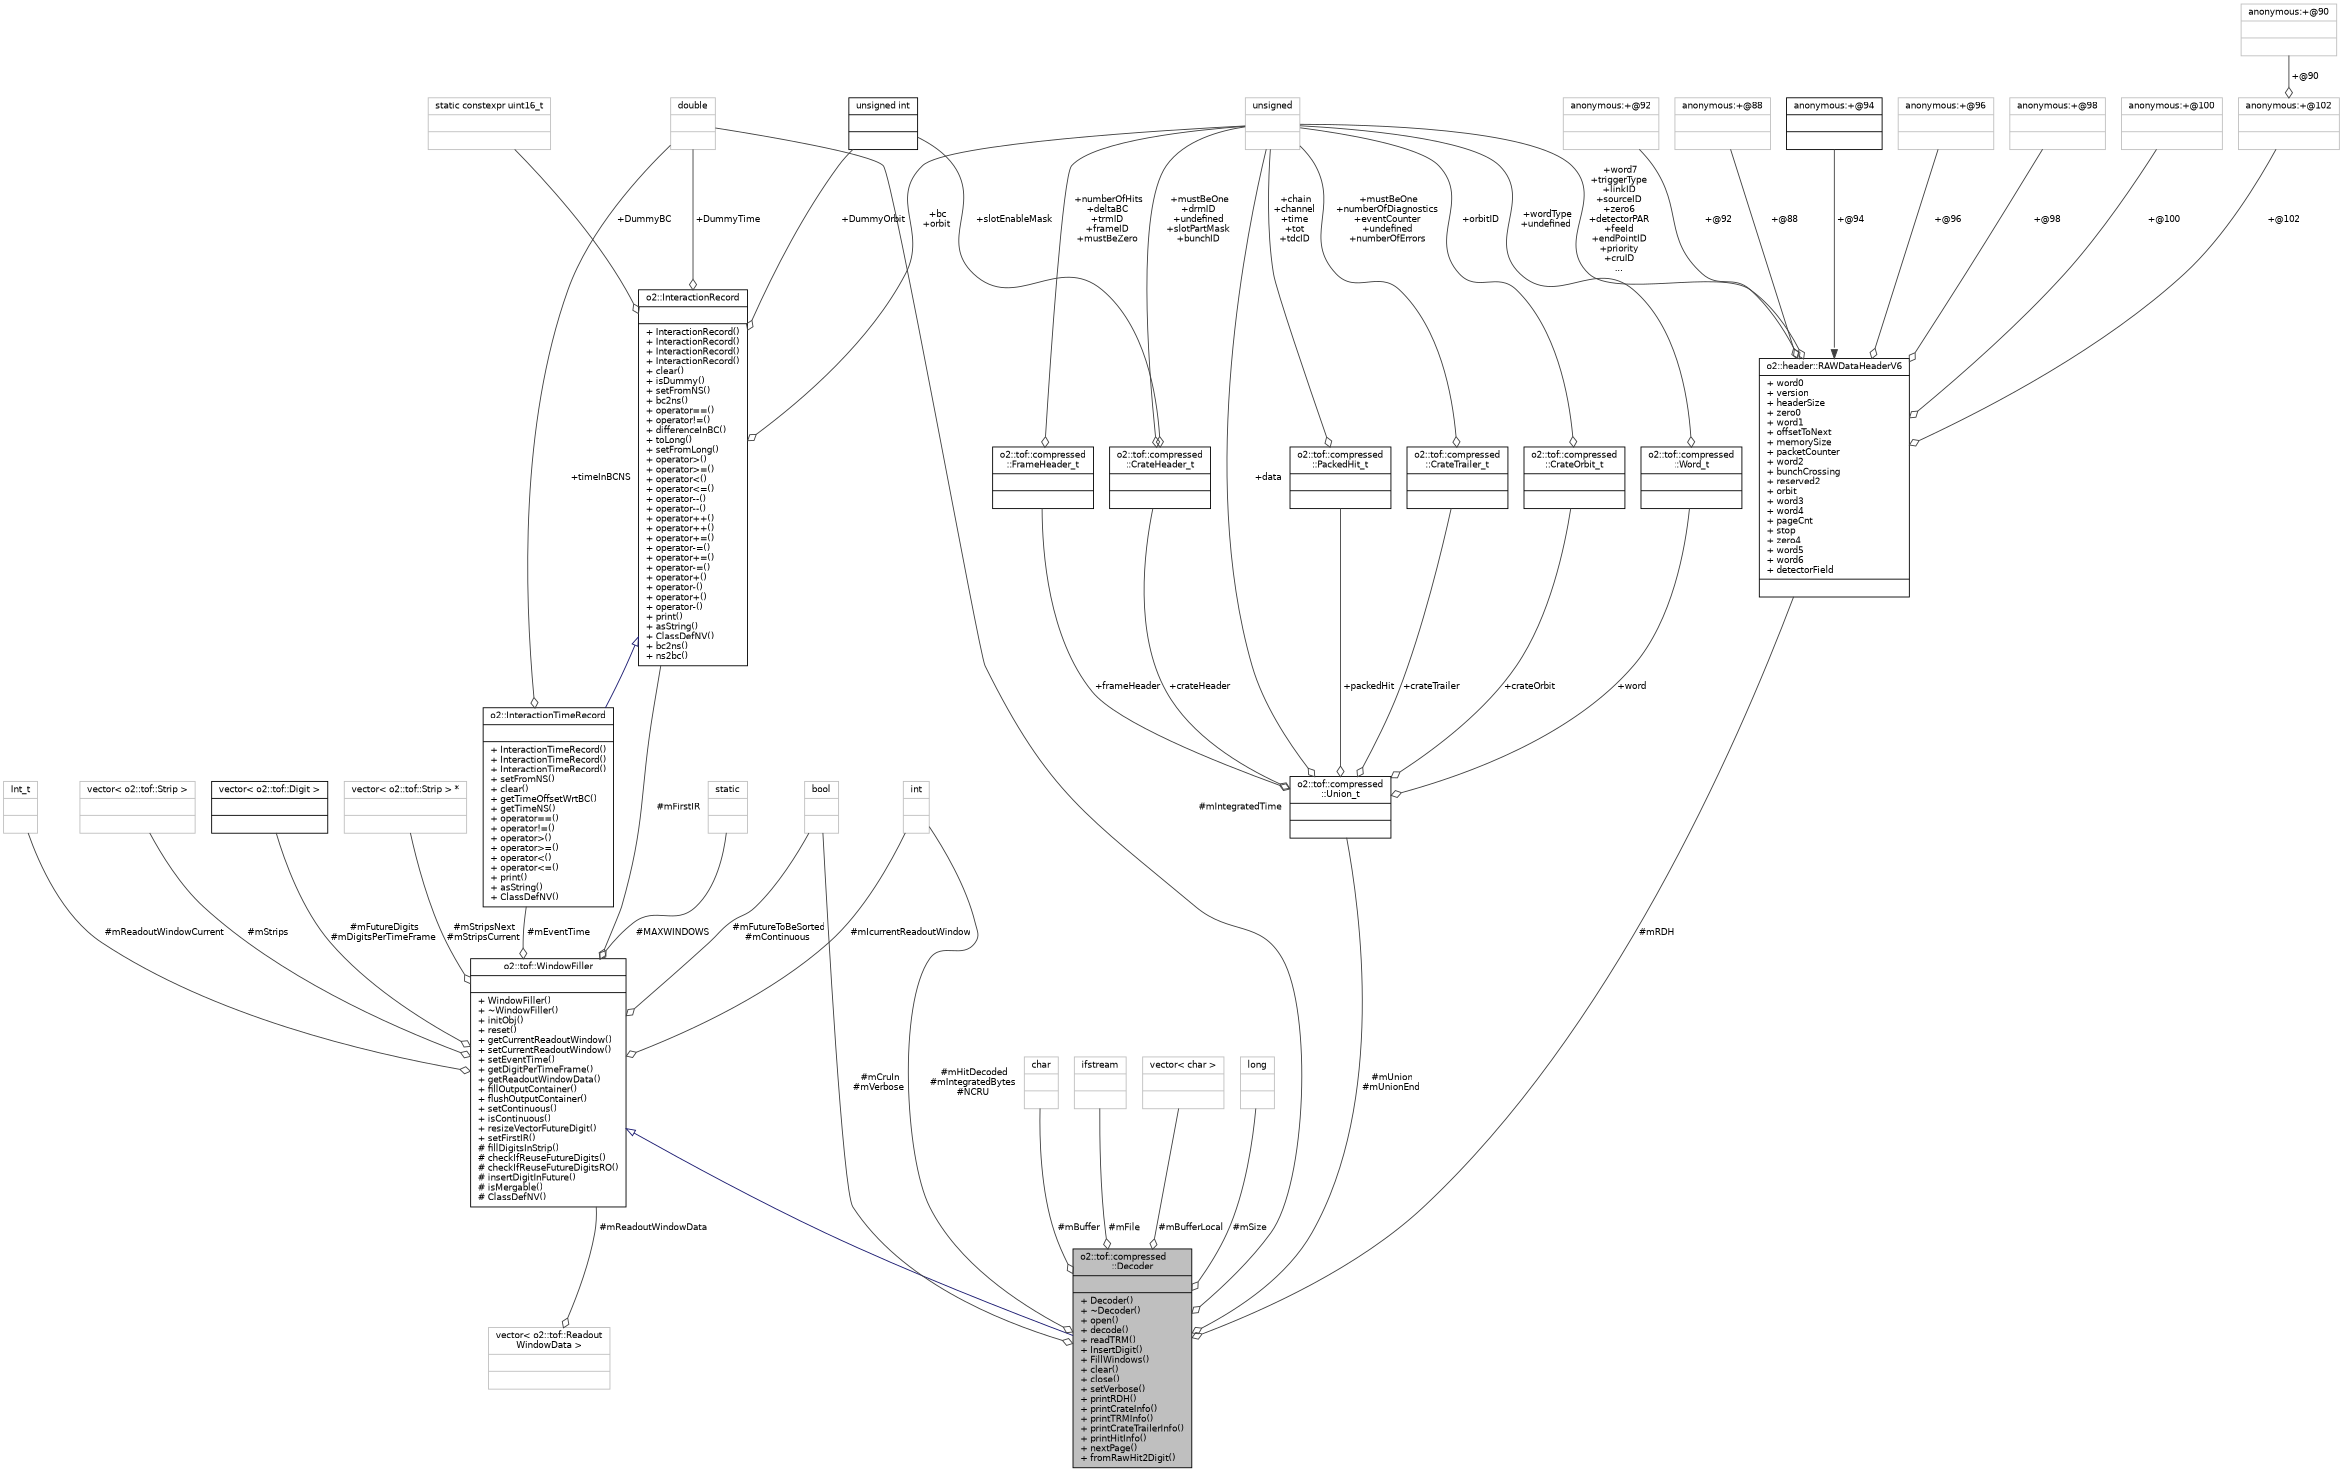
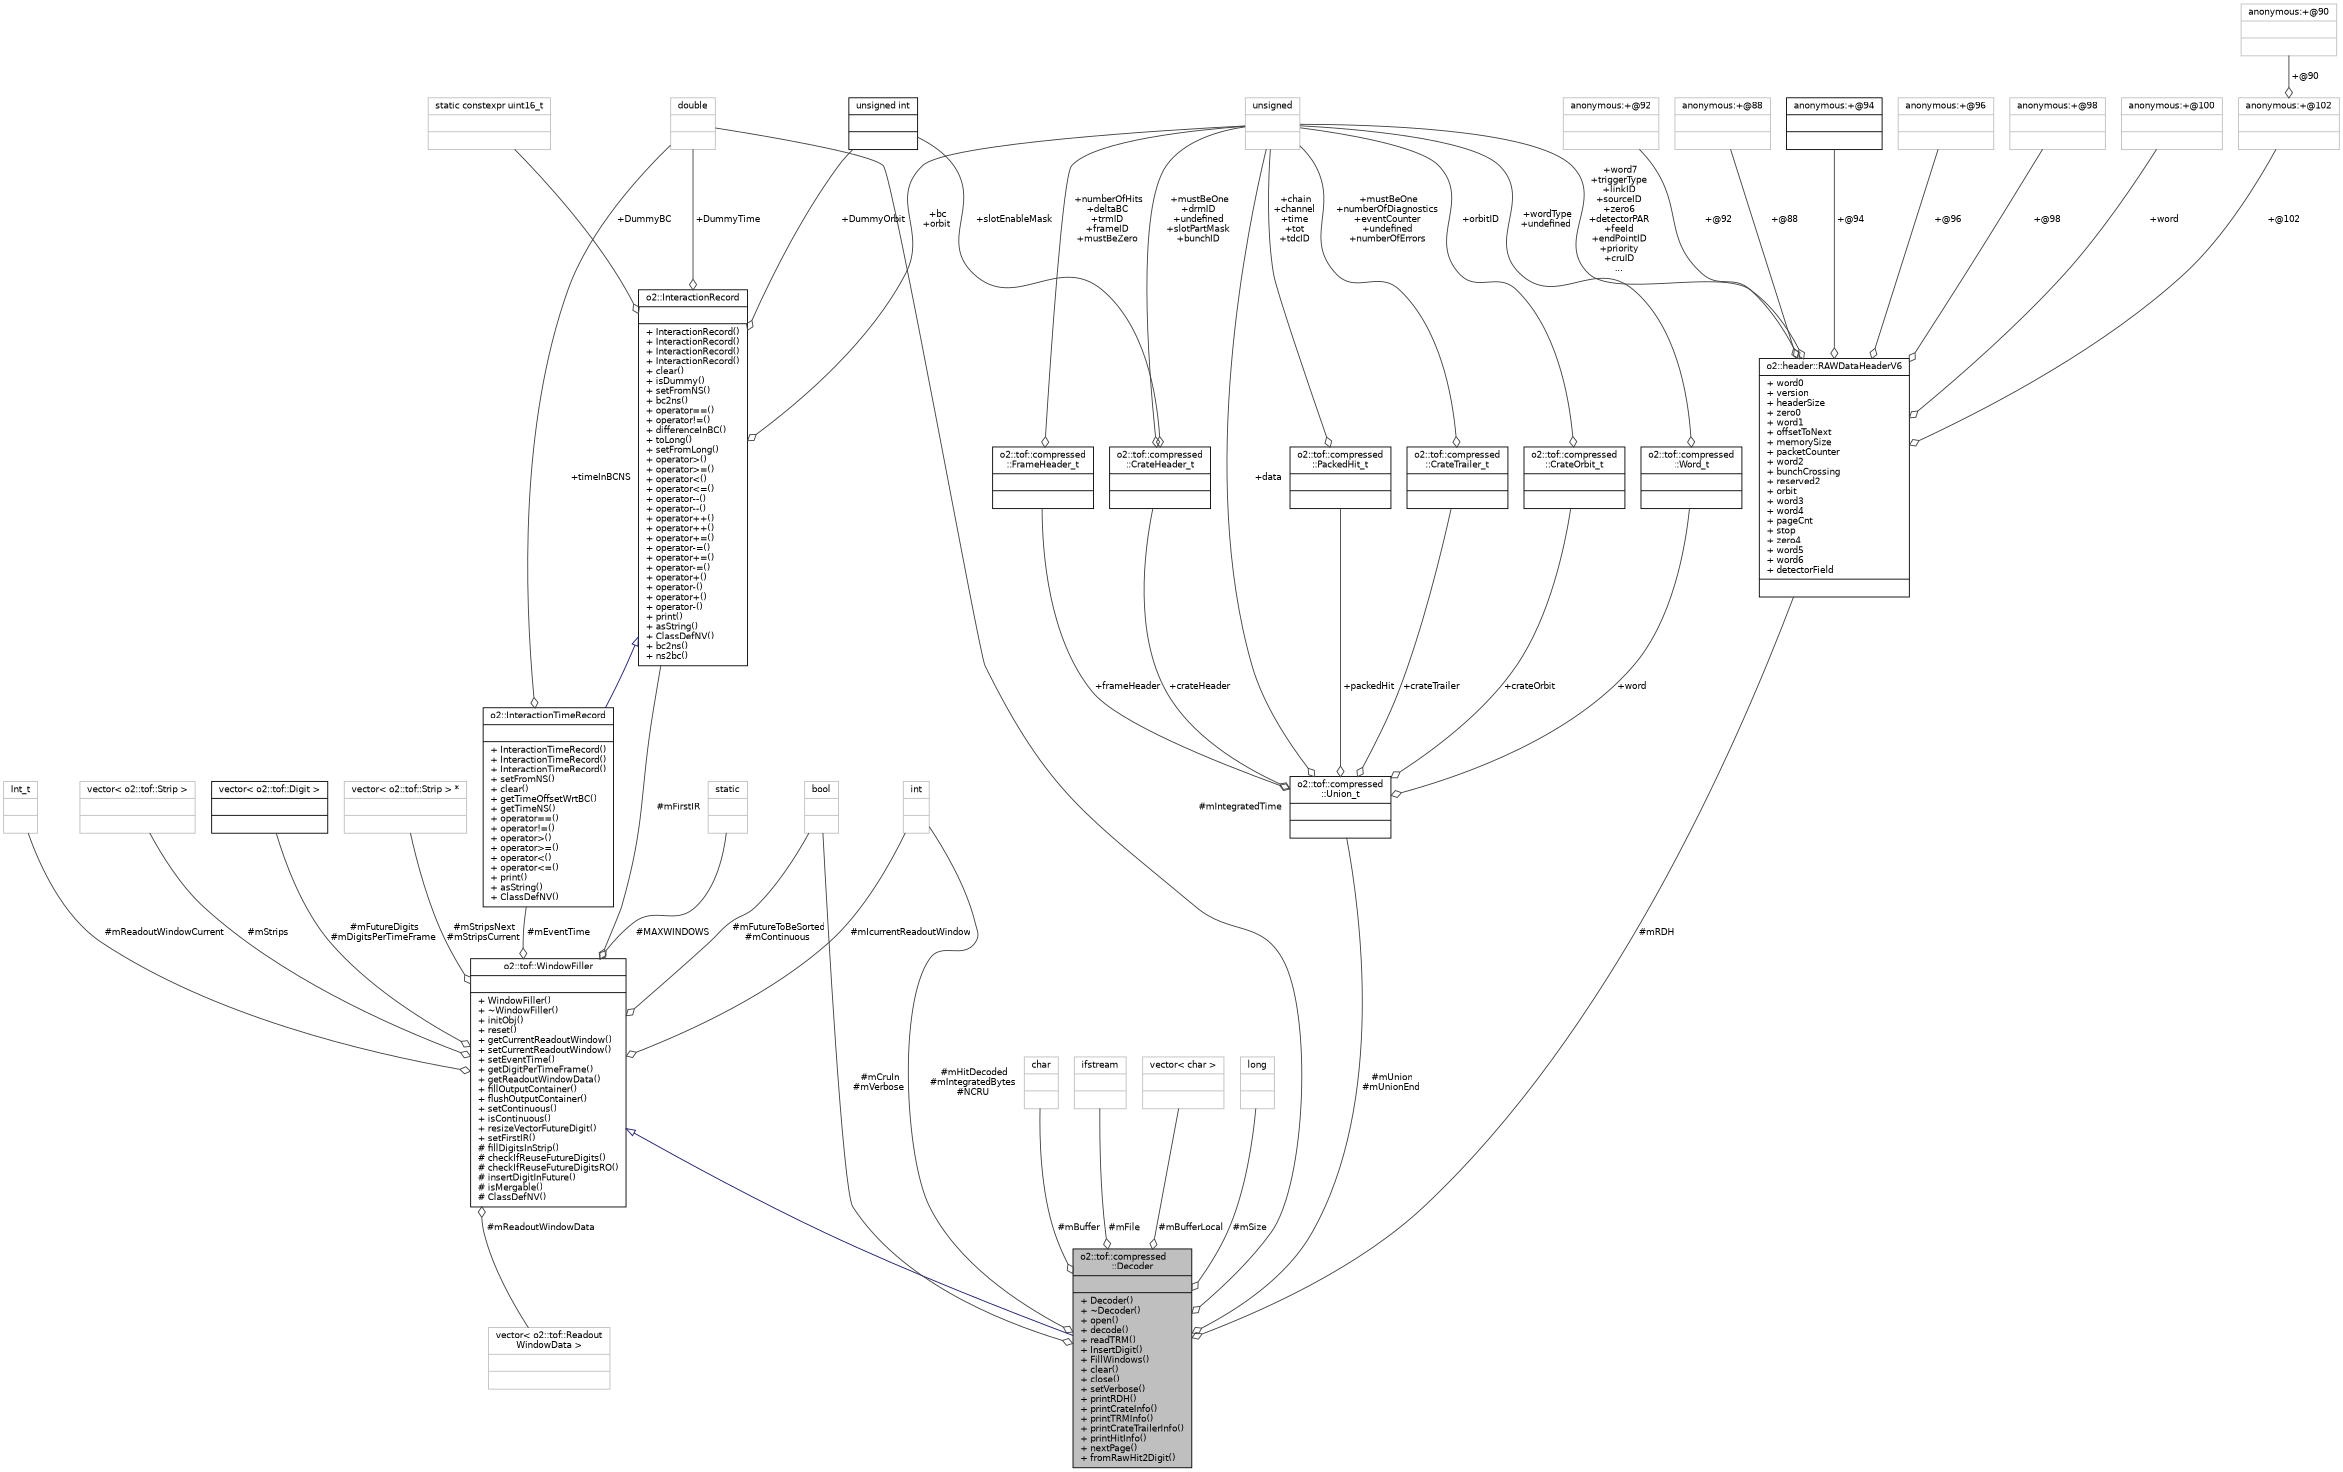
edge "anonymous:+@100" -> "o2::header::RAWDataHeaderV6": label " +@100" -> " +word"
edge "anonymous:+@94" -> "o2::header::RAWDataHeaderV6": arrowhead normal -> odiamond
edge "o2::tof::WindowFiller" -> "vector< o2::tof::Readout": reversed
